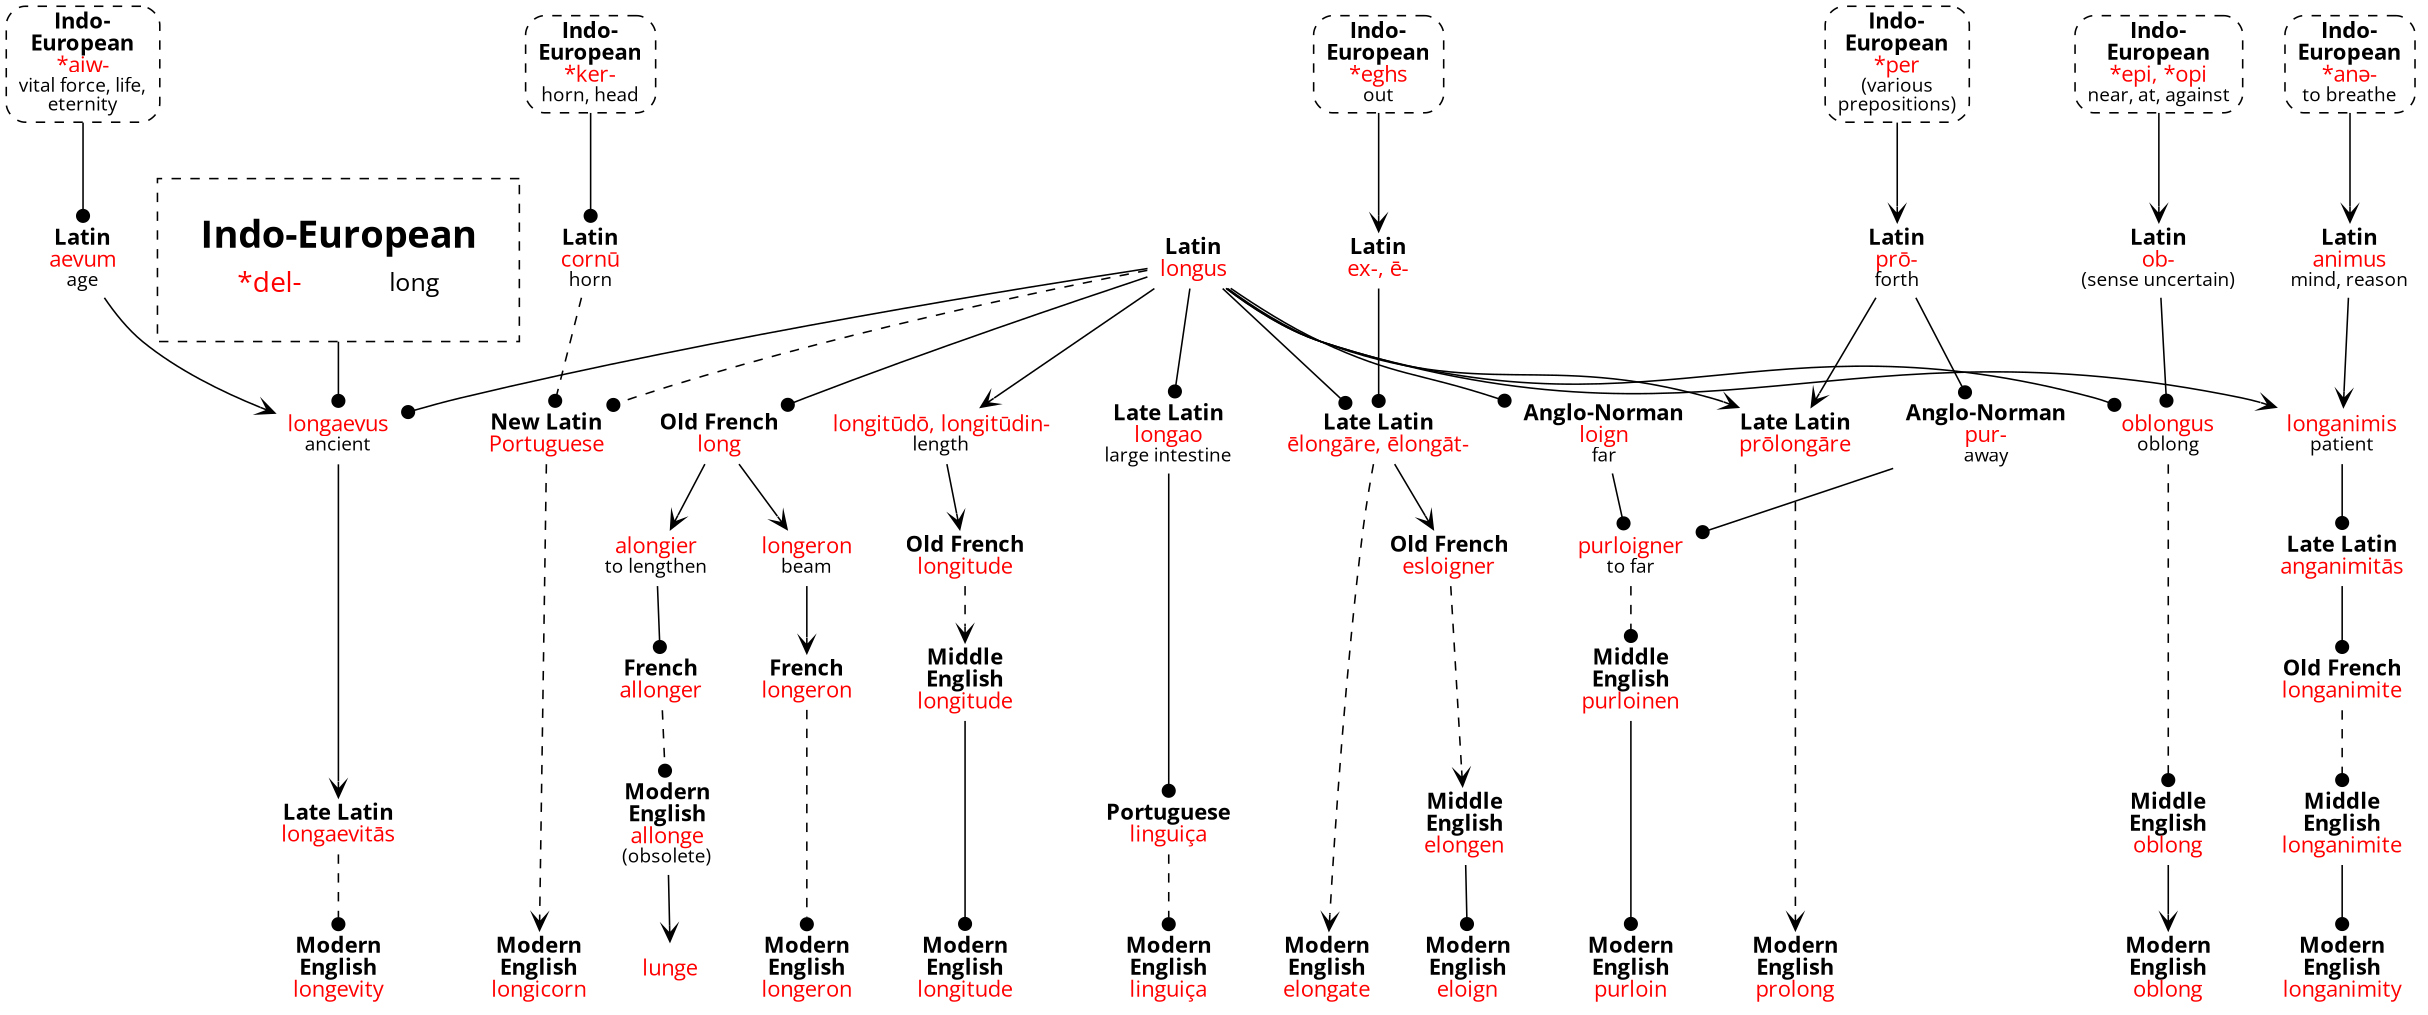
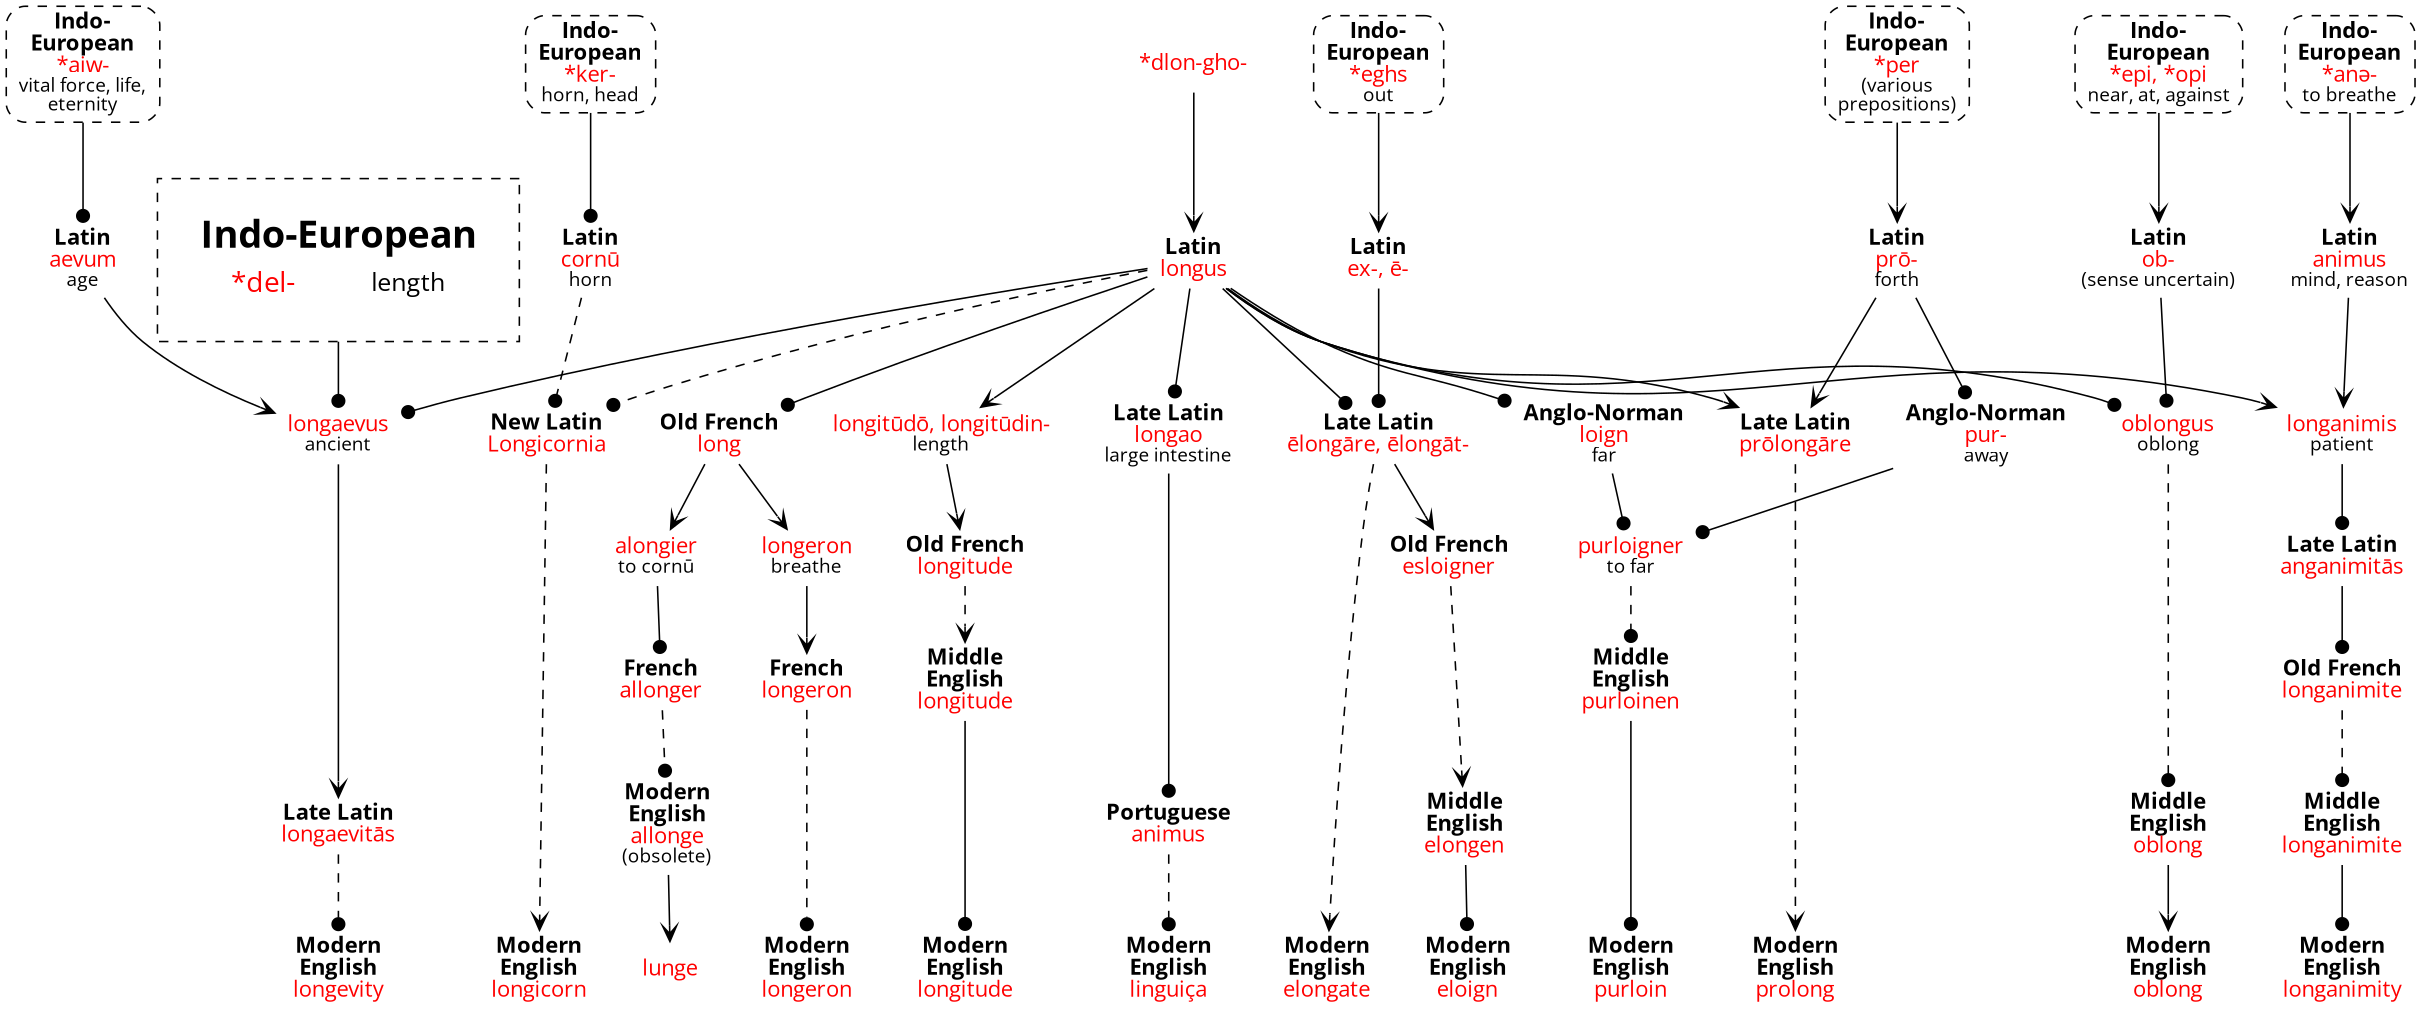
node "*dlon-gho-": added
node "Indo-European": text "long" -> "length"
node "New Latin": text "Portuguese" -> "Longicornia"
node "alongier": text "to lengthen" -> "to cornū"
node "longeron": text "beam" -> "breathe"
node "Portuguese": text "linguiça" -> "animus"
